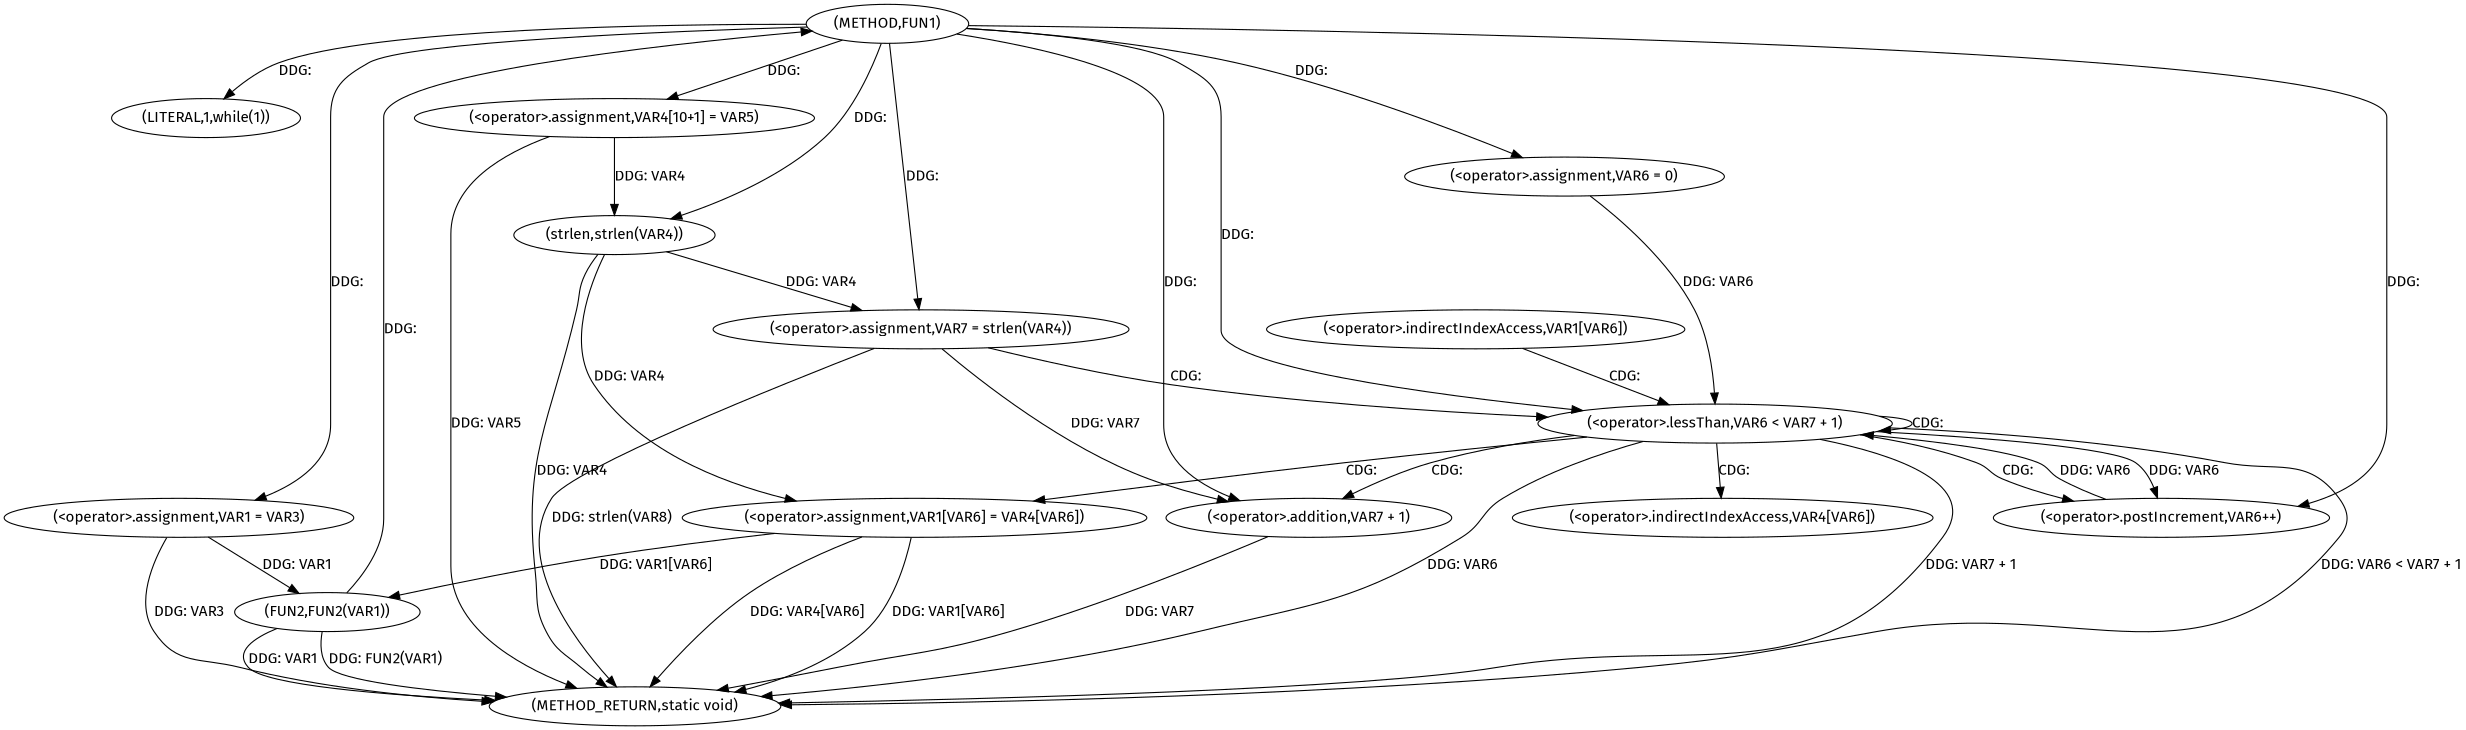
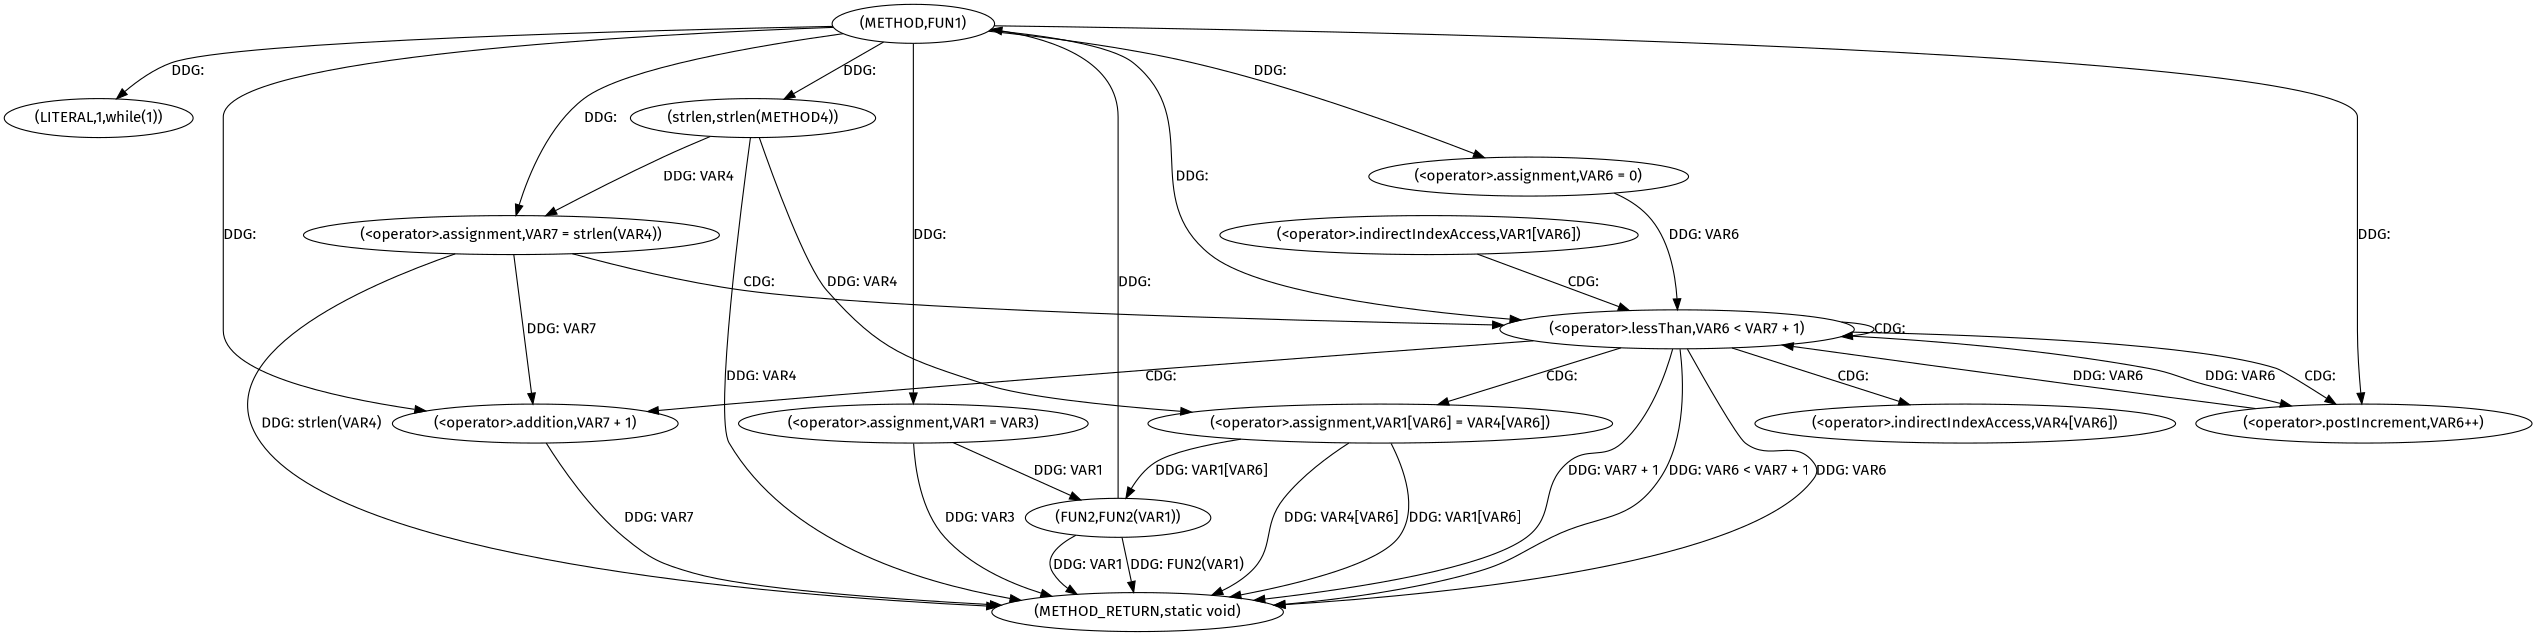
node "(<operator>.assignment,VAR4[10+1] = VAR5)": removed
node "(strlen,strlen(VAR4))": label "(strlen,strlen(VAR4))" -> "(strlen,strlen(METHOD4))"
edge "(<operator>.assignment,VAR7 = strlen(VAR4))" -> "(METHOD_RETURN,static void)": label "DDG: strlen(VAR8)" -> "DDG: strlen(VAR4)"
